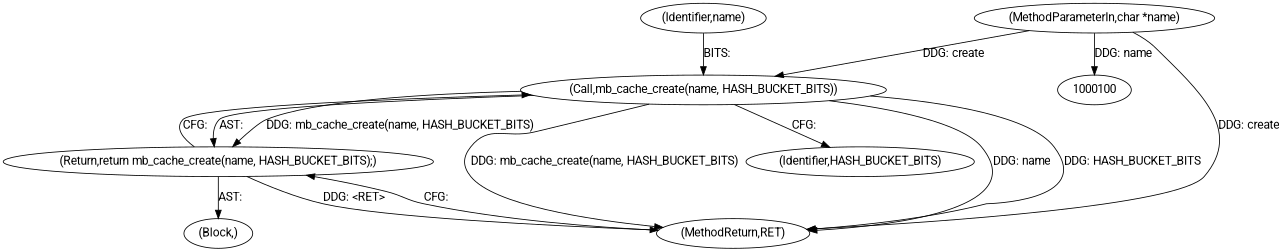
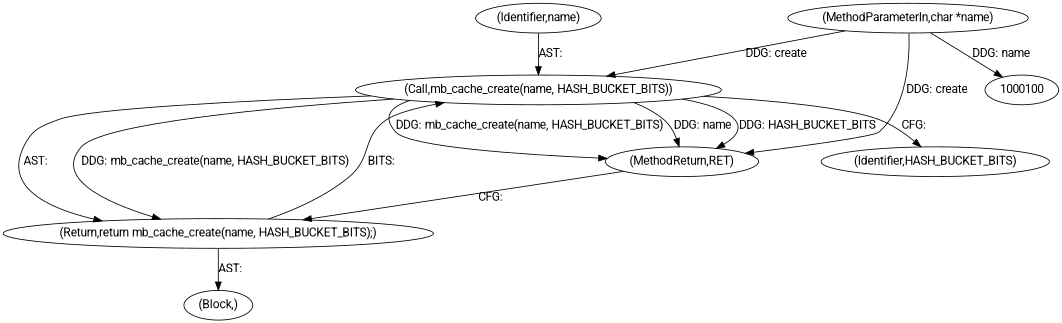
edge "(Identifier,name)" -> "(Call,mb_cache_create(name, HASH_BUCKET_BITS))": label "BITS: " -> "AST: "
edge "(Return,return mb_cache_create(name, HASH_BUCKET_BITS);)" -> "(Call,mb_cache_create(name, HASH_BUCKET_BITS))": label "CFG: " -> "BITS: "
edge "(Return,return mb_cache_create(name, HASH_BUCKET_BITS);)" -> "(MethodReturn,RET)": removed, label "DDG: <RET>"
